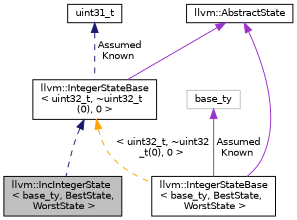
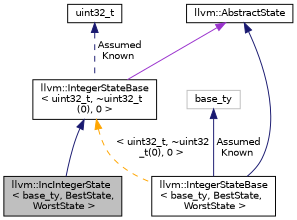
node "uint31_t": label "uint31_t" -> "uint32_t"
edge "llvm::IntegerStateBase < base_ty, BestState, WorstState >" -> "llvm::AbstractState": color darkorchid3 -> midnightblue
edge "llvm::IntegerStateBase < base_ty, BestState, WorstState >" -> "base_ty": color darkorchid3 -> midnightblue
edge "llvm::IncIntegerState < base_ty, BestState, WorstState >" -> "llvm::IntegerStateBase < uint32_t, ~uint32_t (0), 0 >": style dashed -> solid
